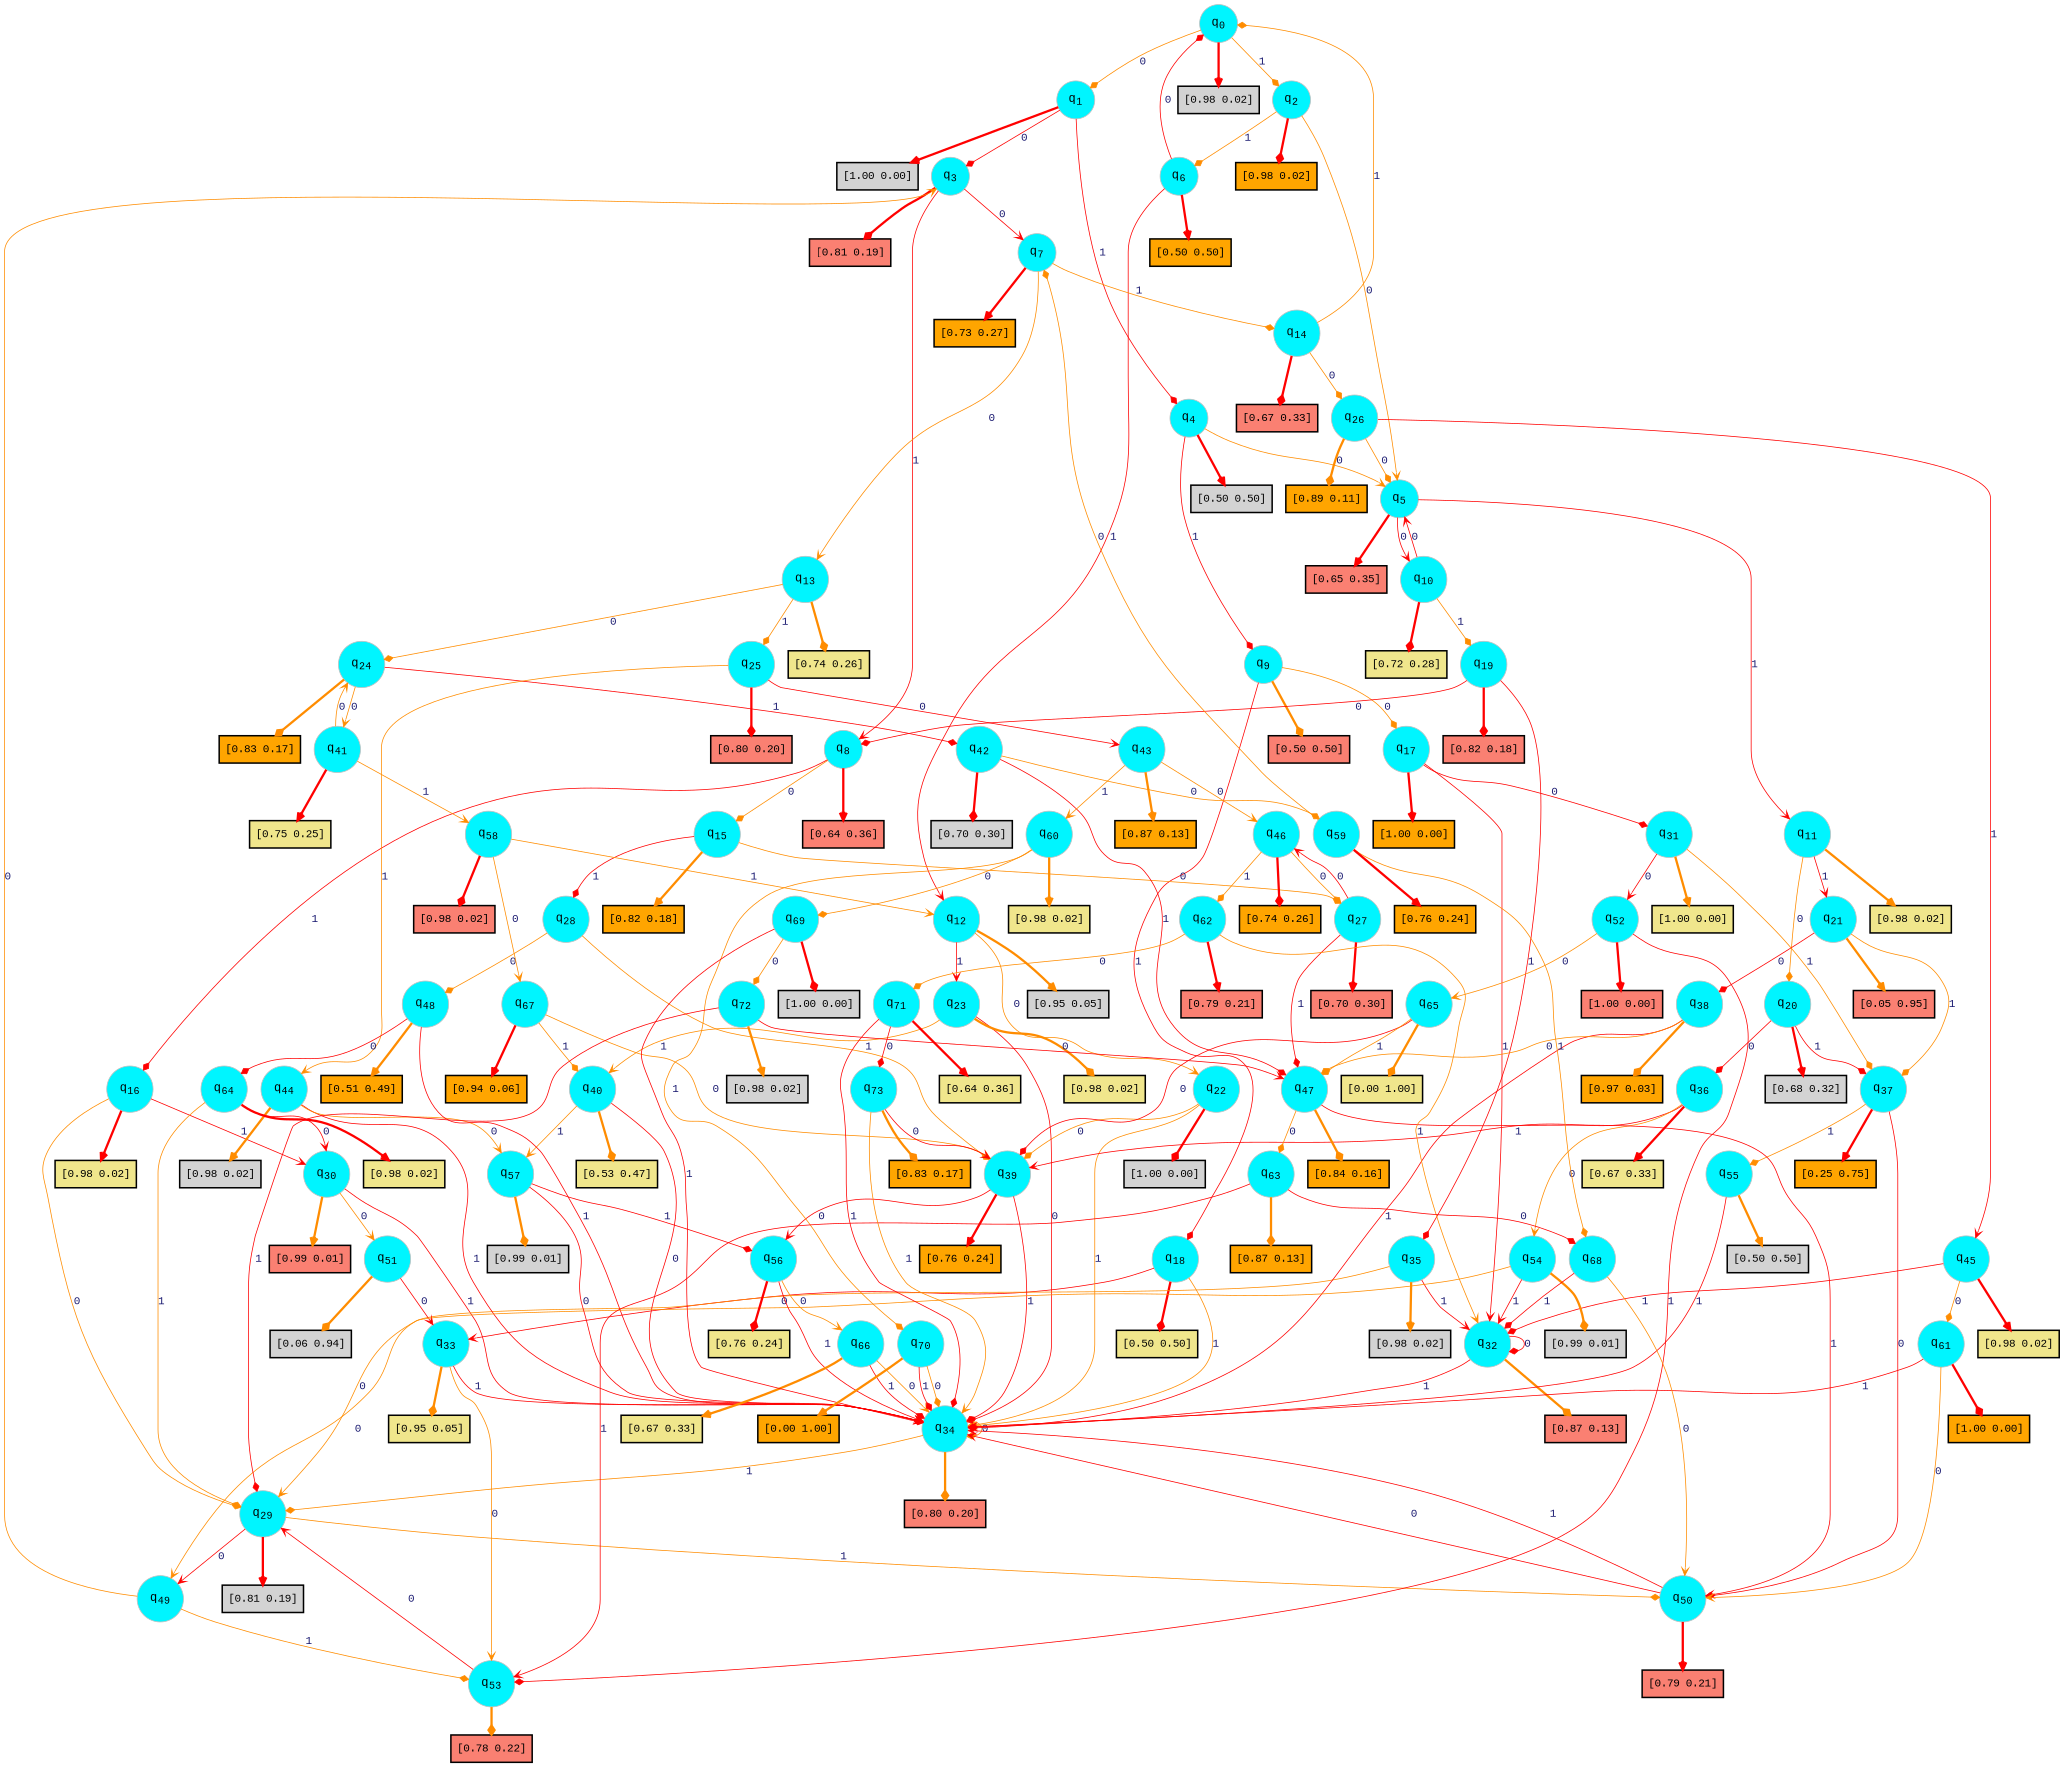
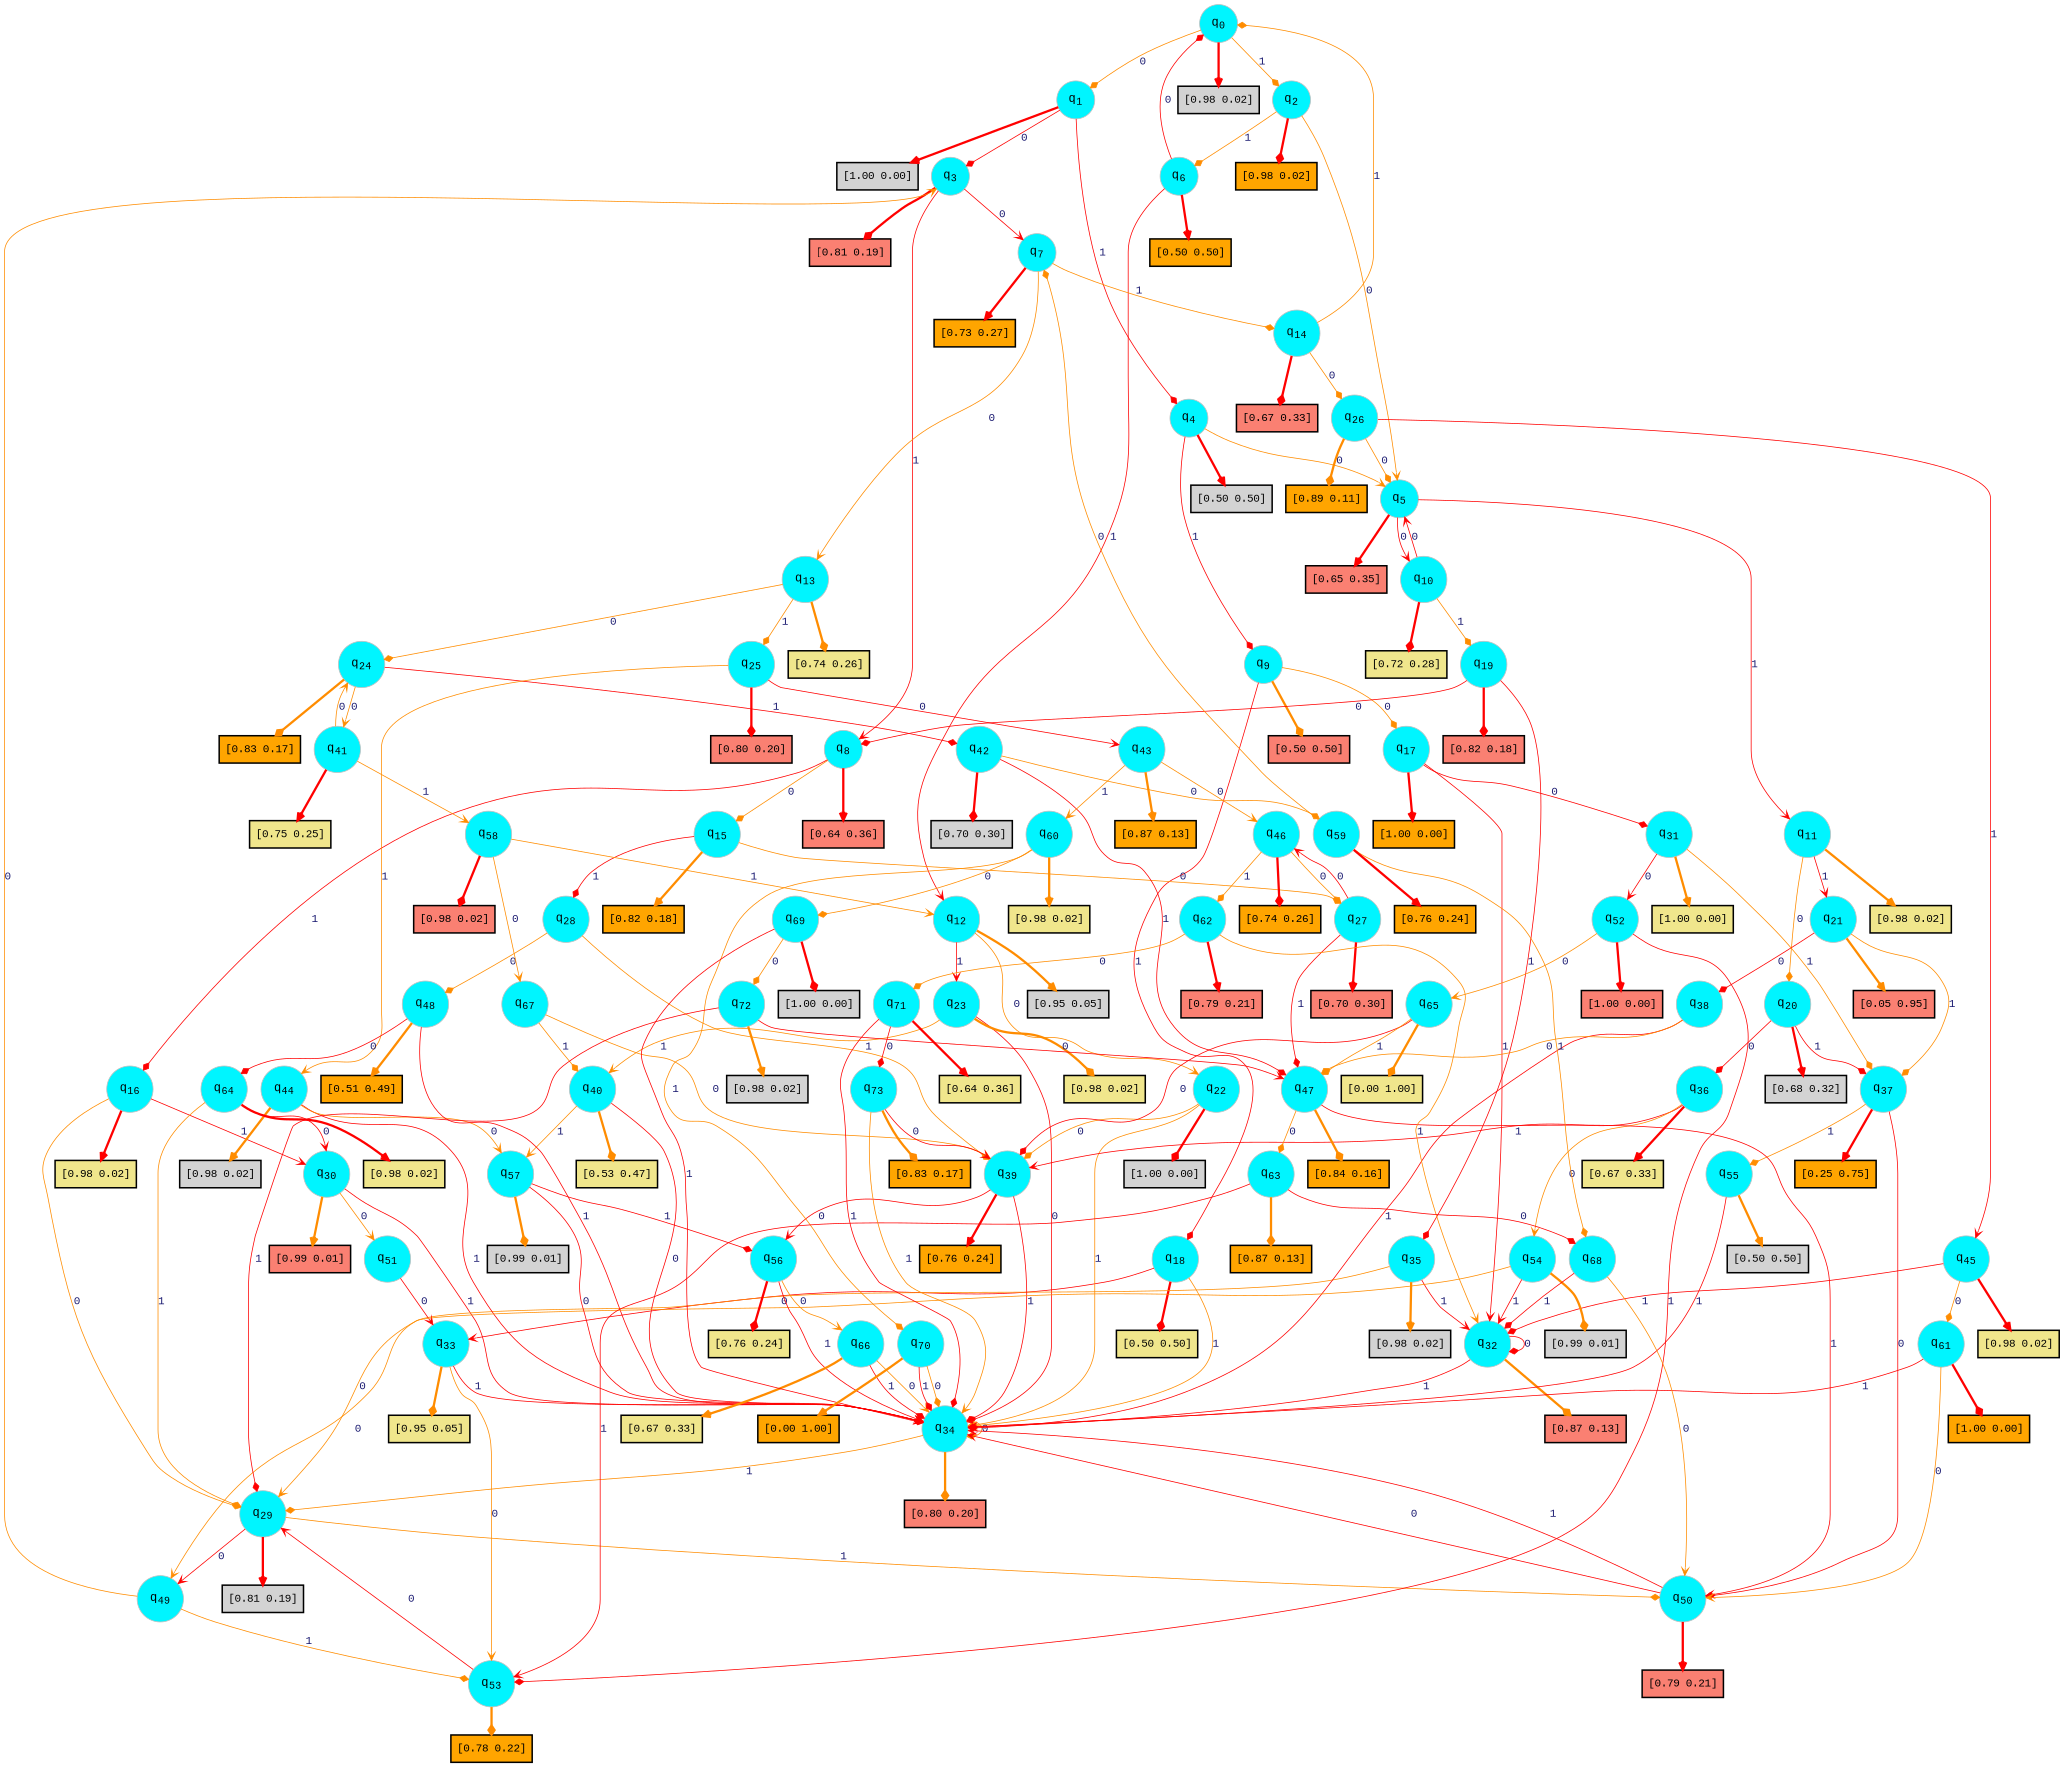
node "[0.94 0.06]": removed
node "[0.97 0.03]": removed
node "[0.06 0.94]": removed
node "[0.78 0.22]": fillcolor salmon -> orange
